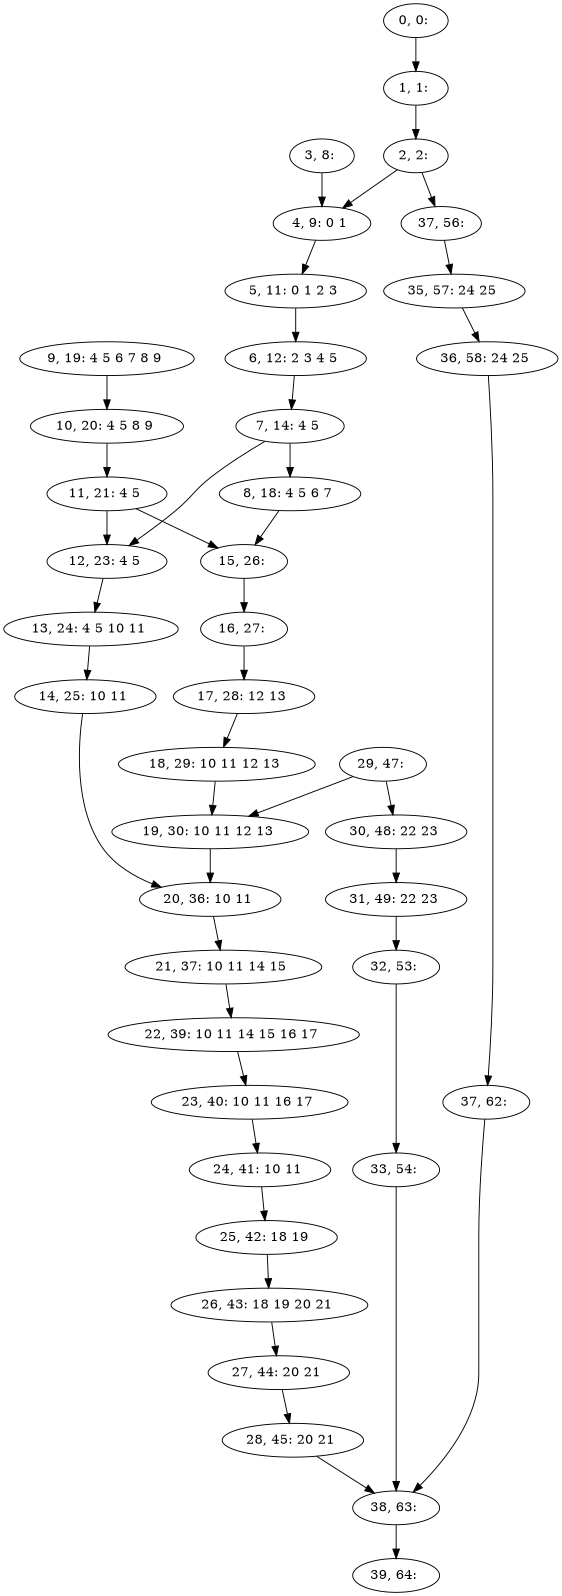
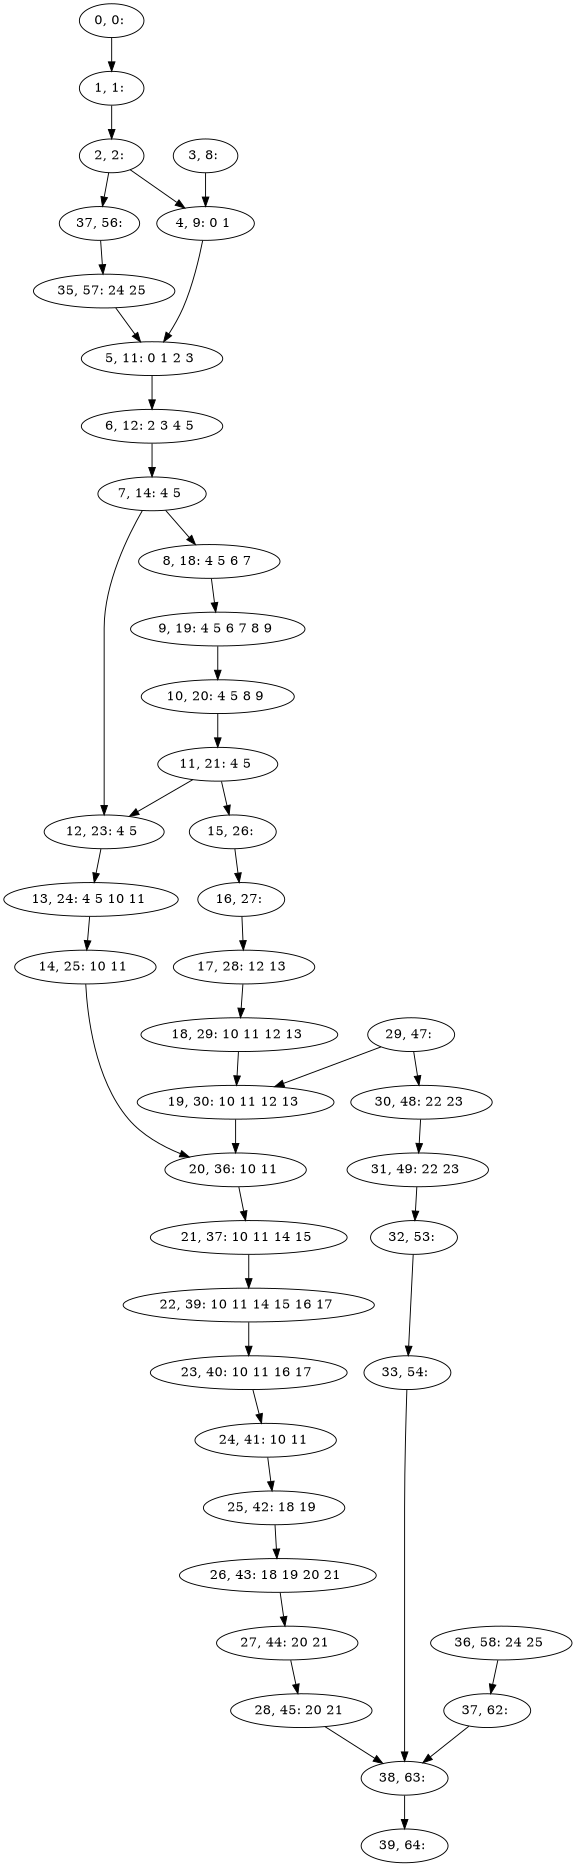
edge "35, 57: 24 25" -> "36, 58: 24 25": now "35, 57: 24 25" -> "5, 11: 0 1 2 3"
edge "8, 18: 4 5 6 7" -> "15, 26:": now "8, 18: 4 5 6 7" -> "9, 19: 4 5 6 7 8 9"
